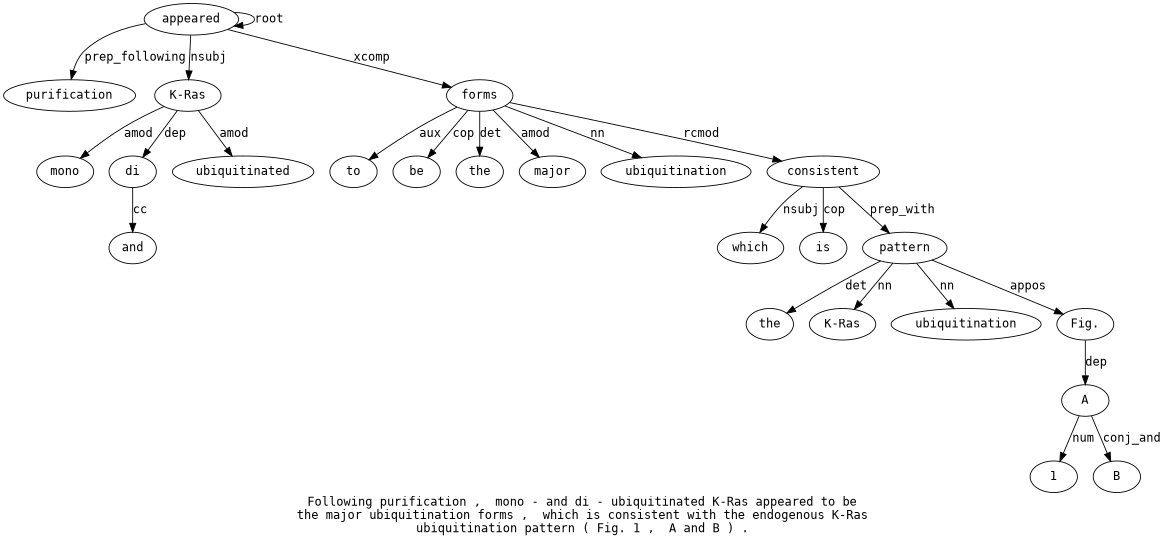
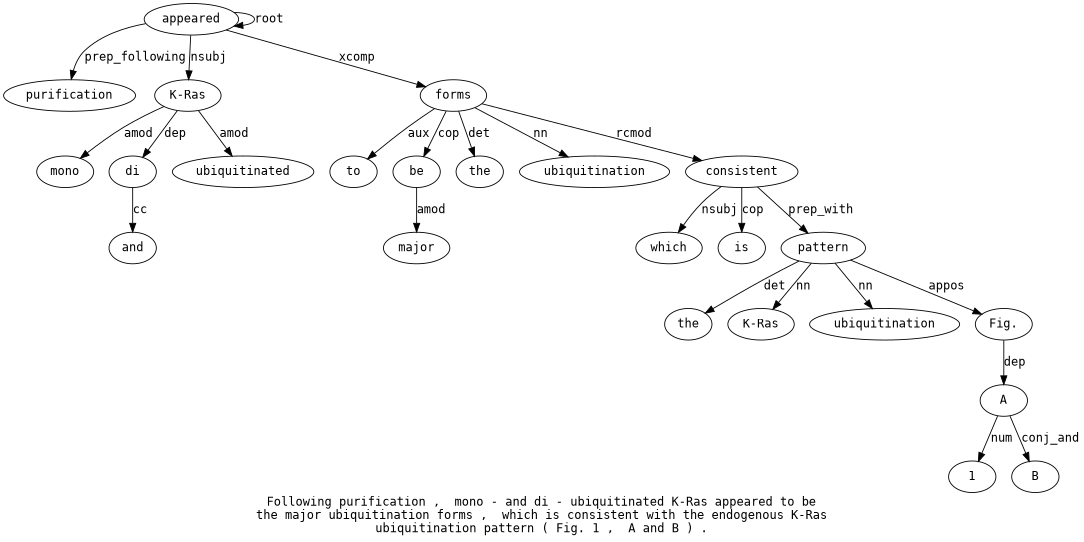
edge "forms" -> "major": now "be" -> "major"
